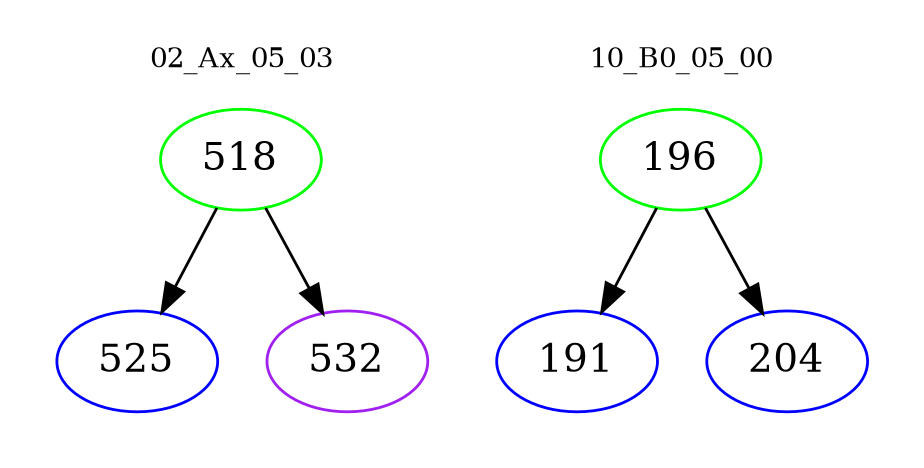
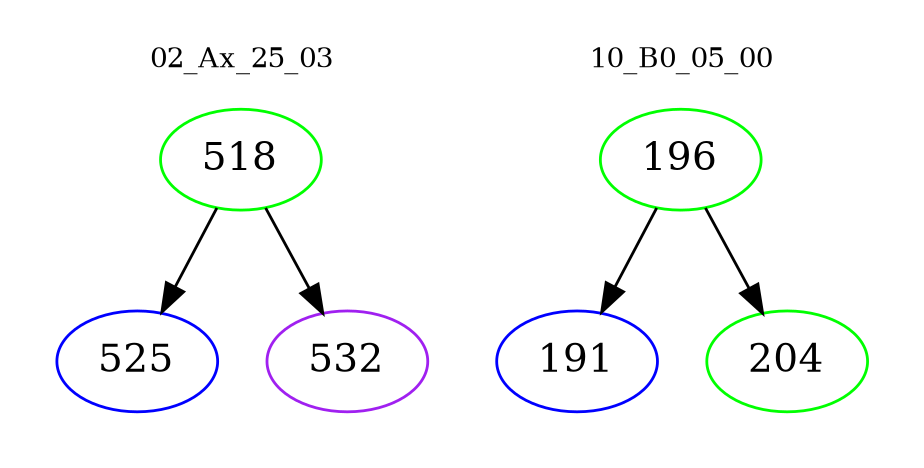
cluster "02_Ax_05_03": label "02_Ax_05_03" -> "02_Ax_25_03"
node "204": color blue -> green
